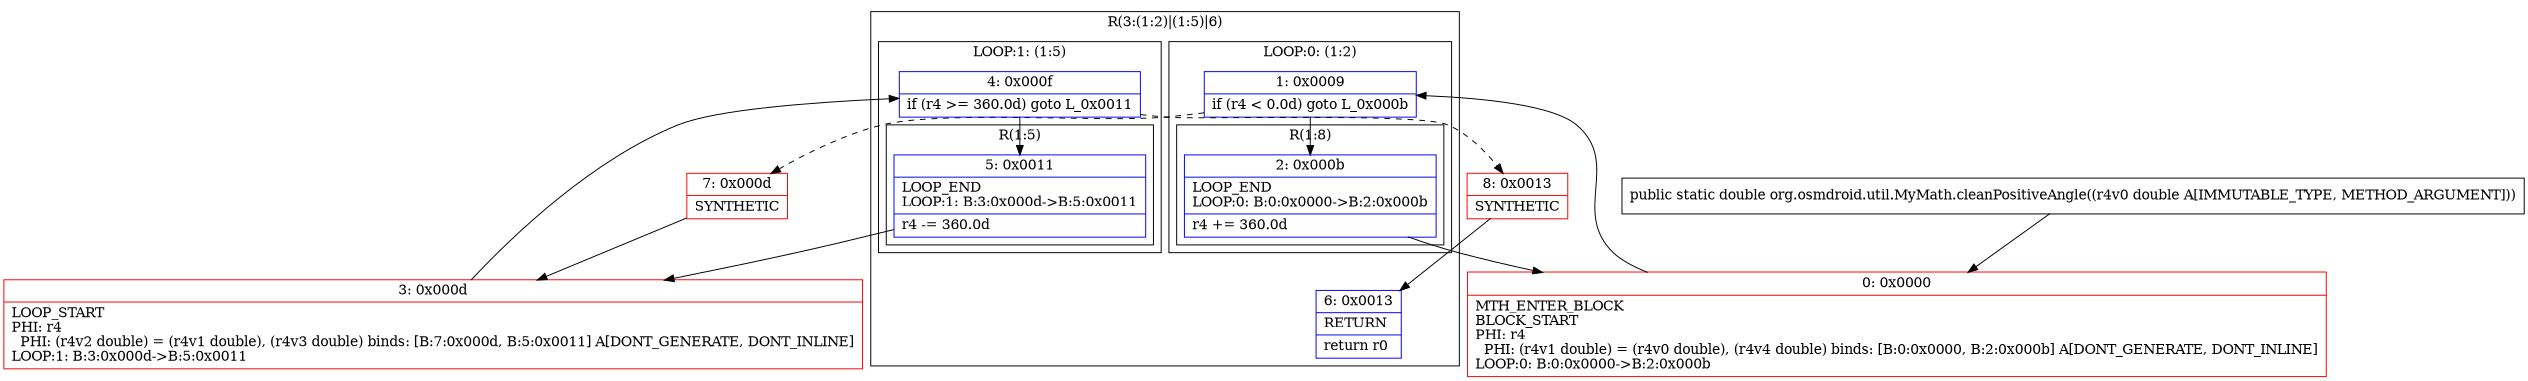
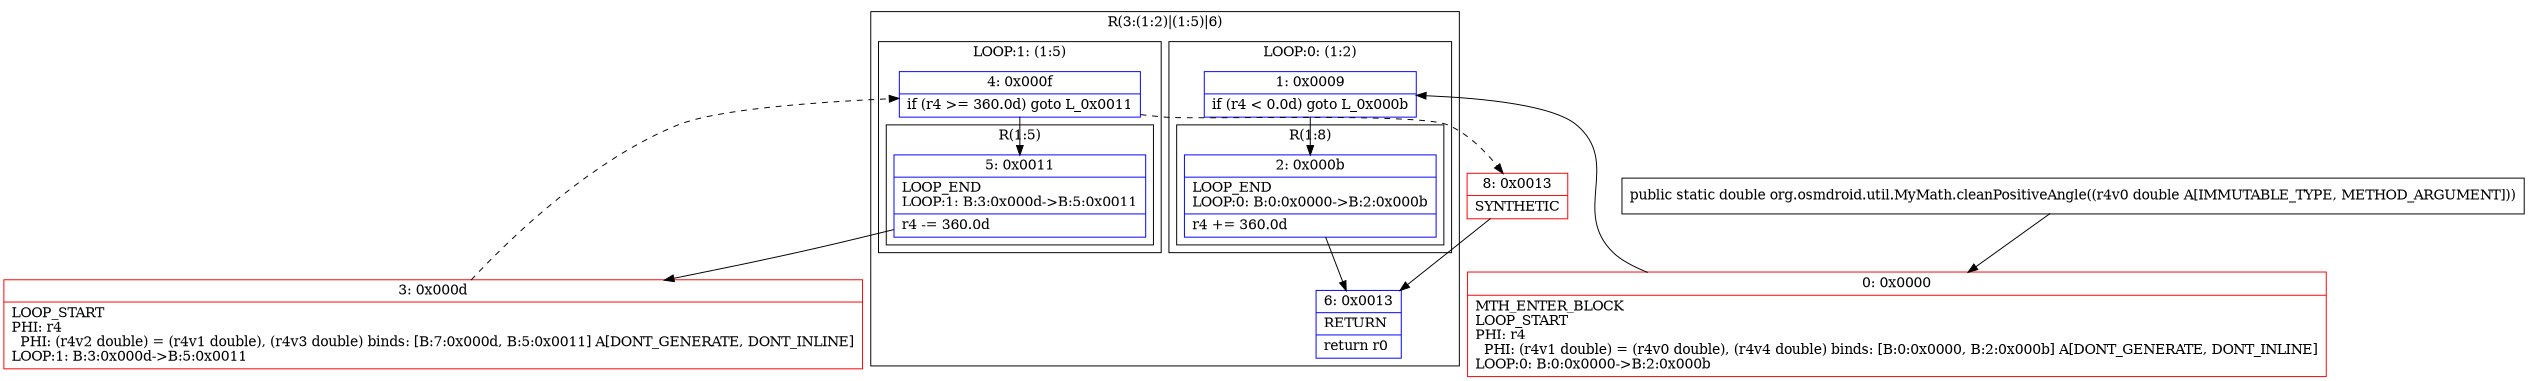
edge "3: 0x000d" -> "4: 0x000f": style solid -> dashed
node "7: 0x000d": removed
edge "2: 0x000b" -> "0: 0x0000": now "2: 0x000b" -> "6: 0x0013"
node "0: 0x0000": text "BLOCK_START" -> "LOOP_START"
